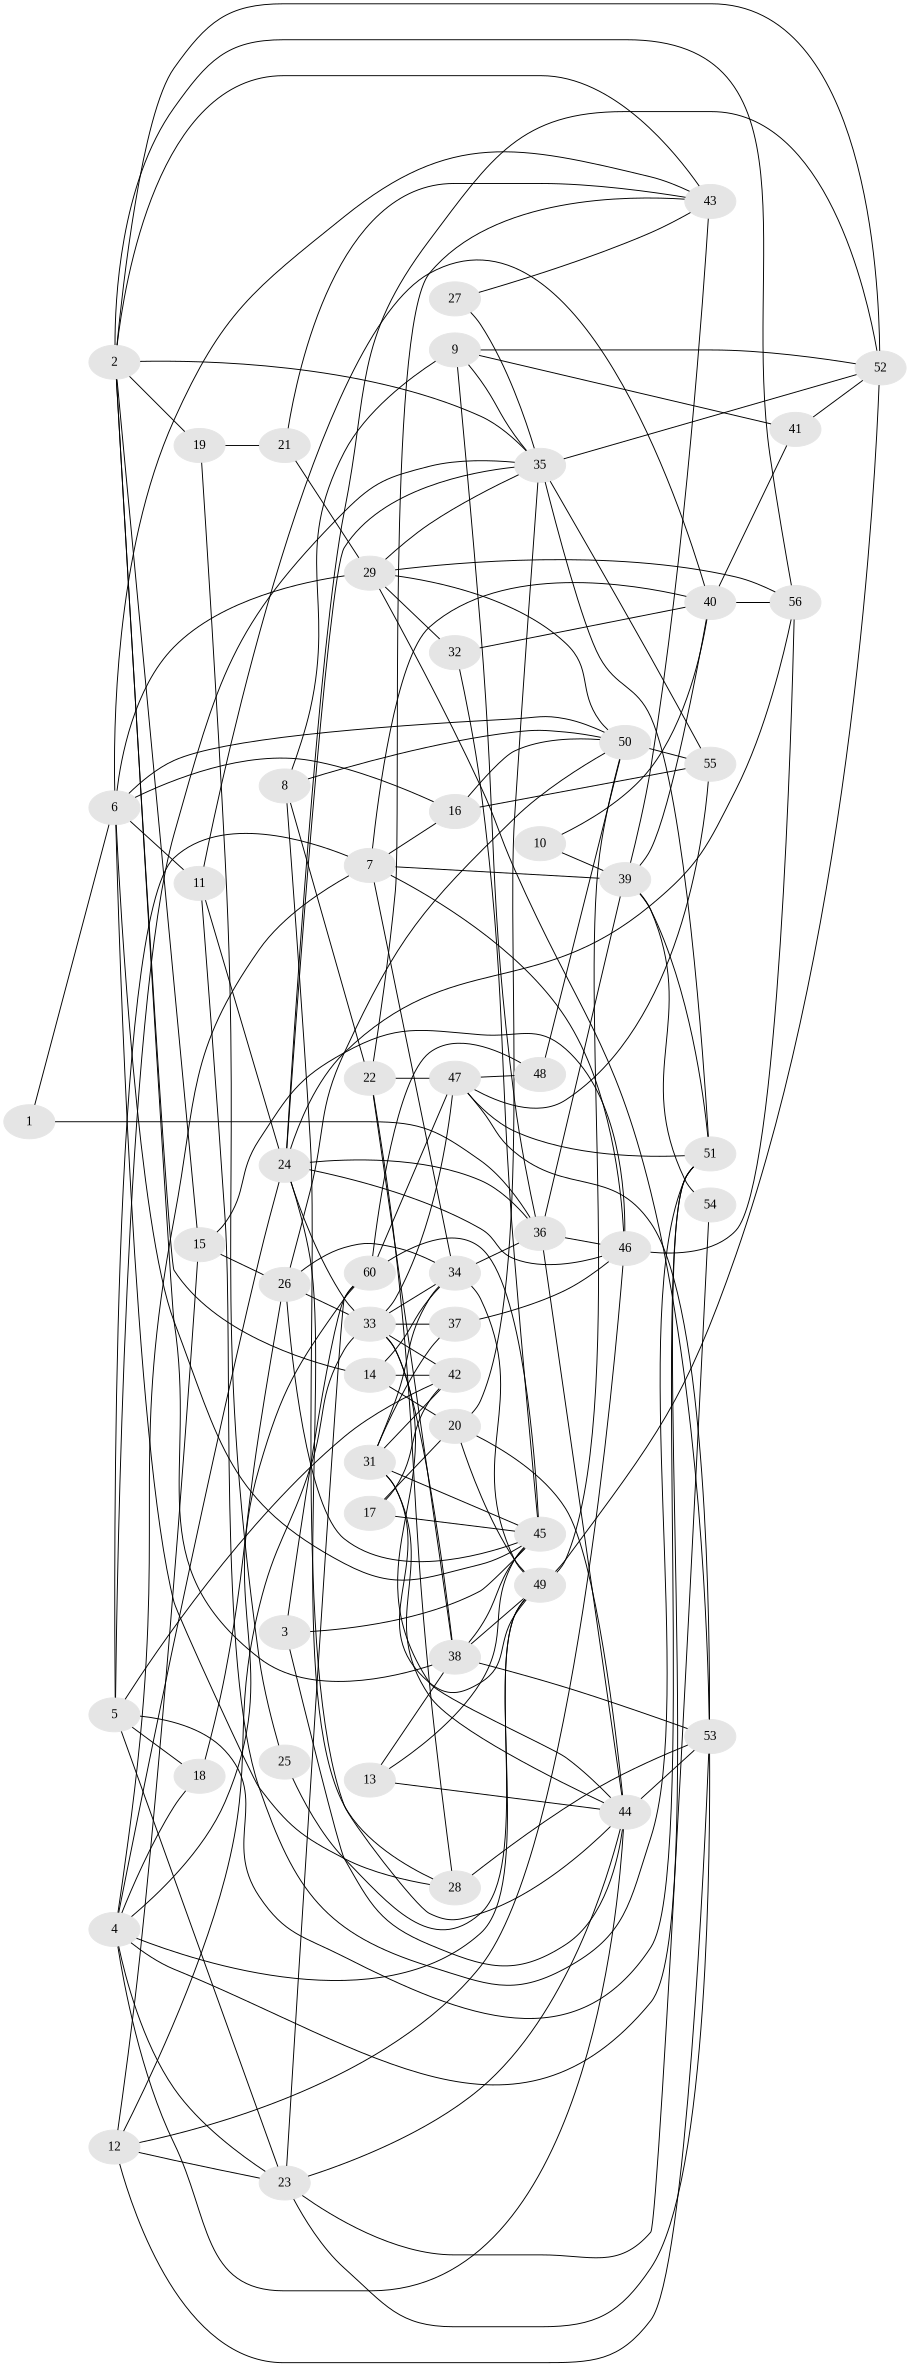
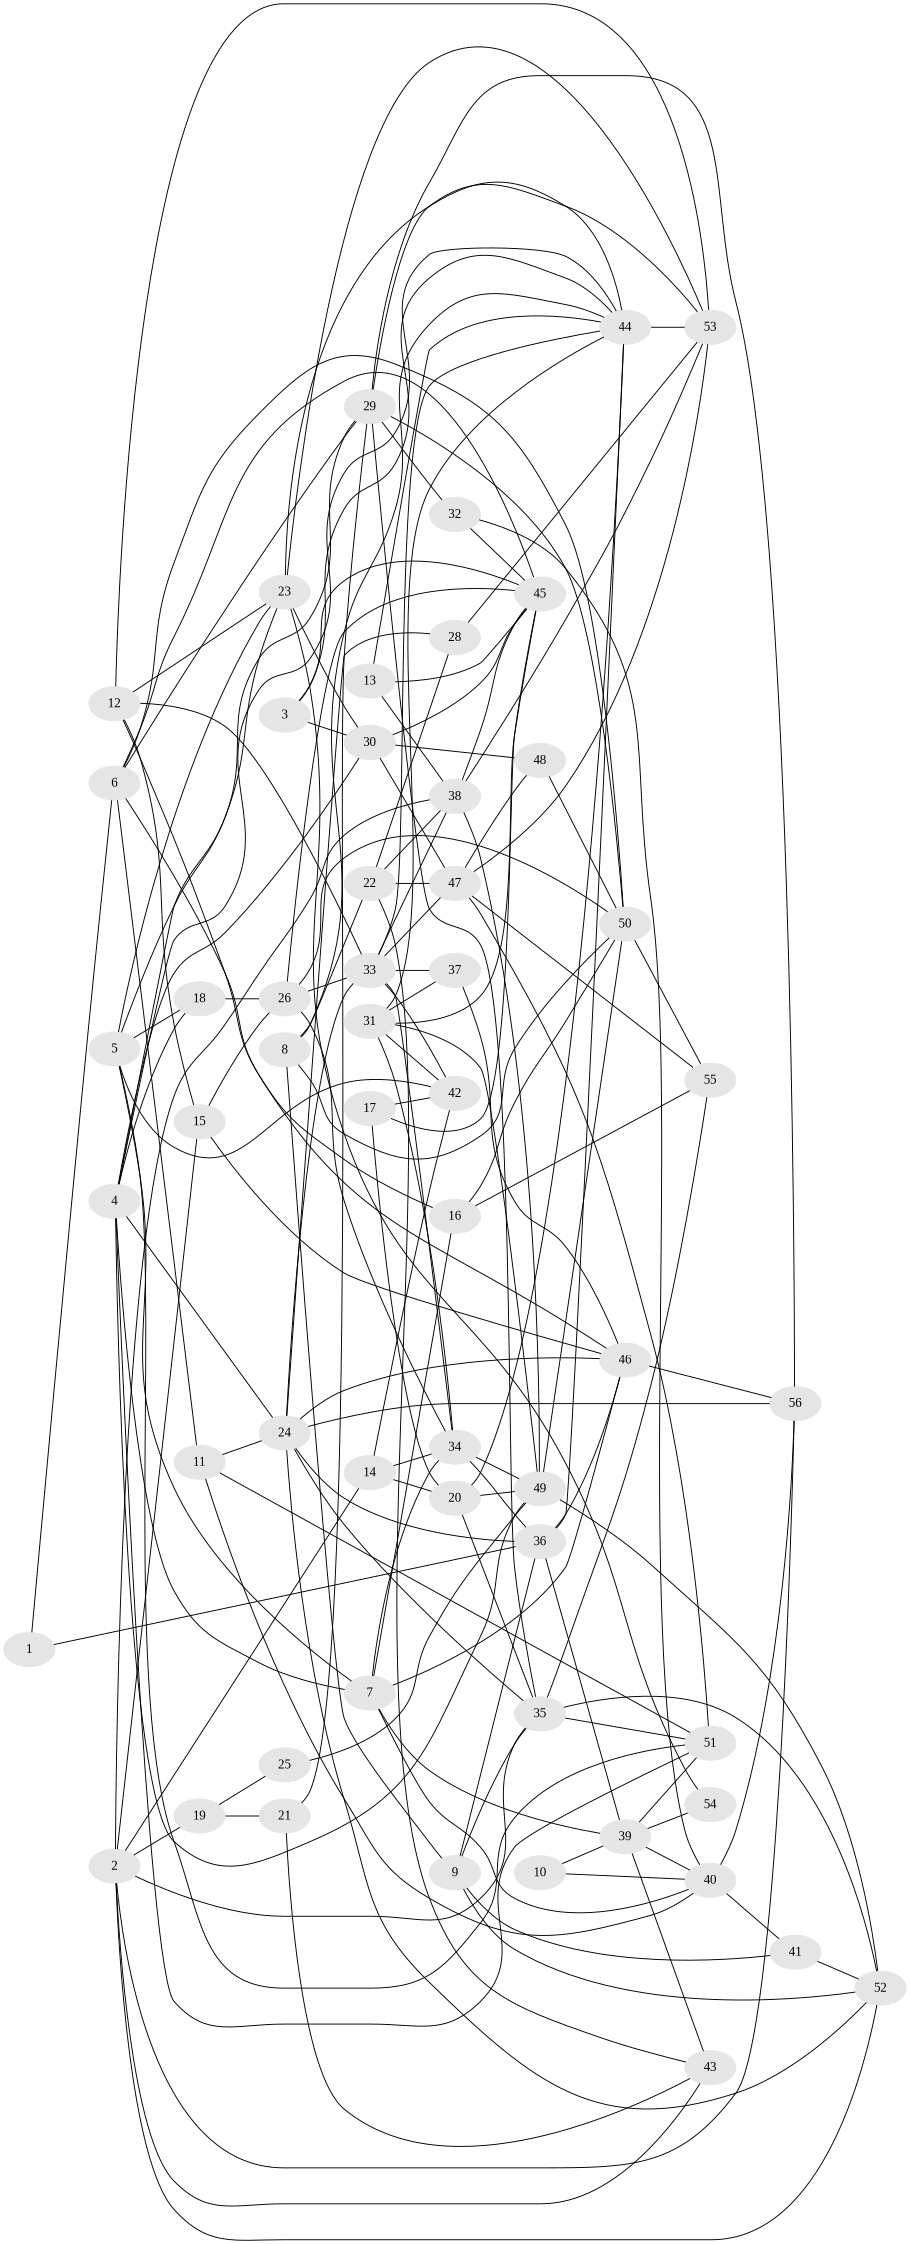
node "27": removed
edge "43" -- "6": removed
edge "35" -- "5": now "29" -- "5"
node "60": label "60" -> "30"
edge "6" -- "28": removed
